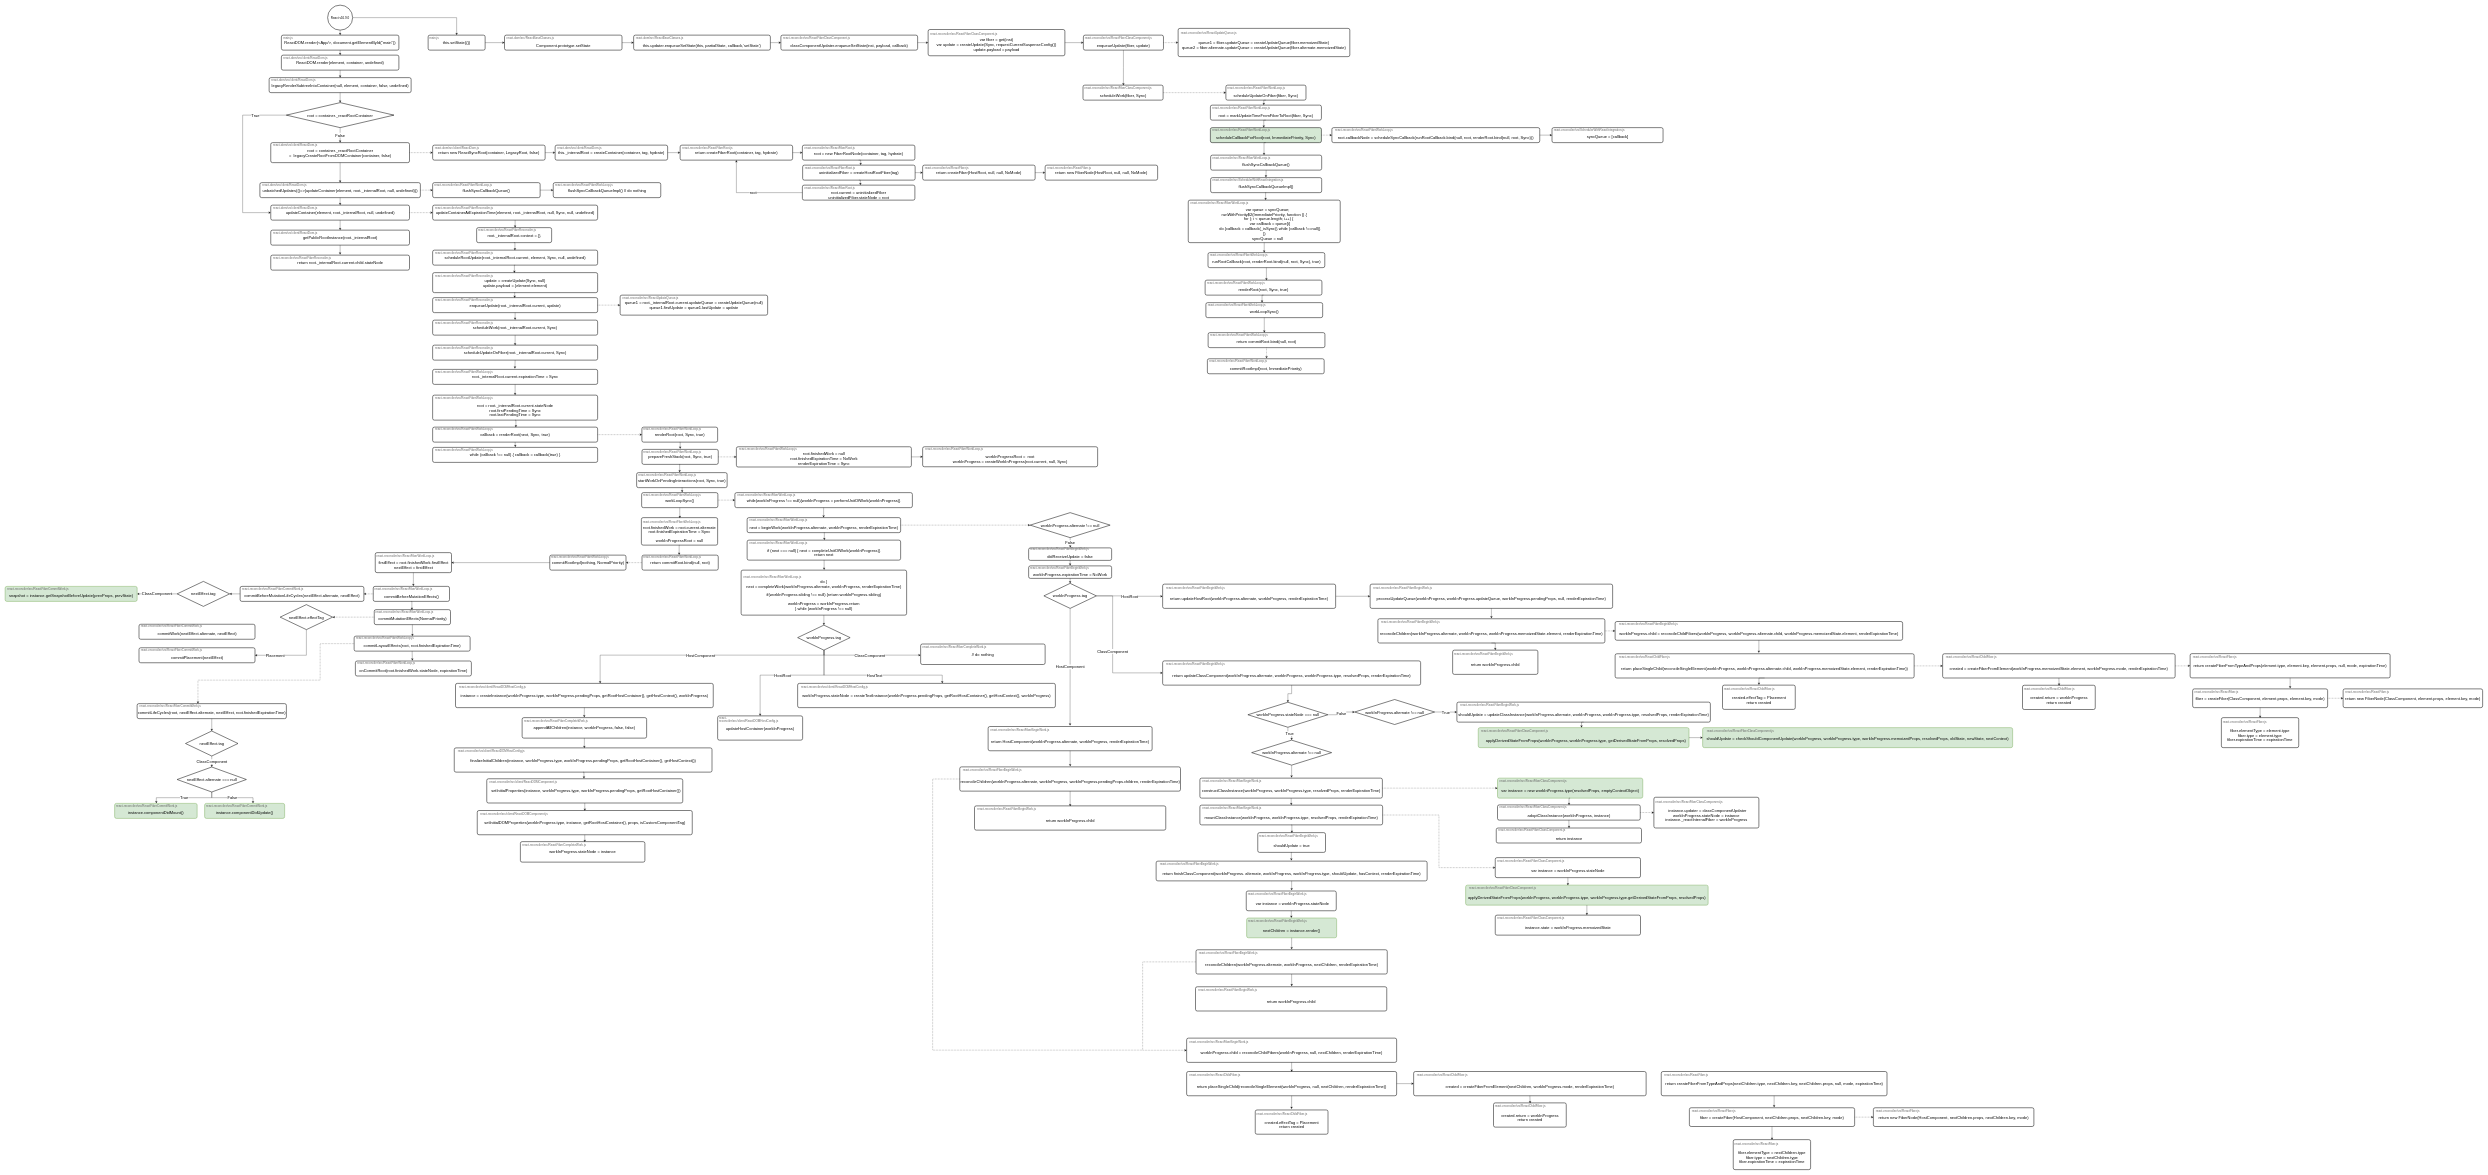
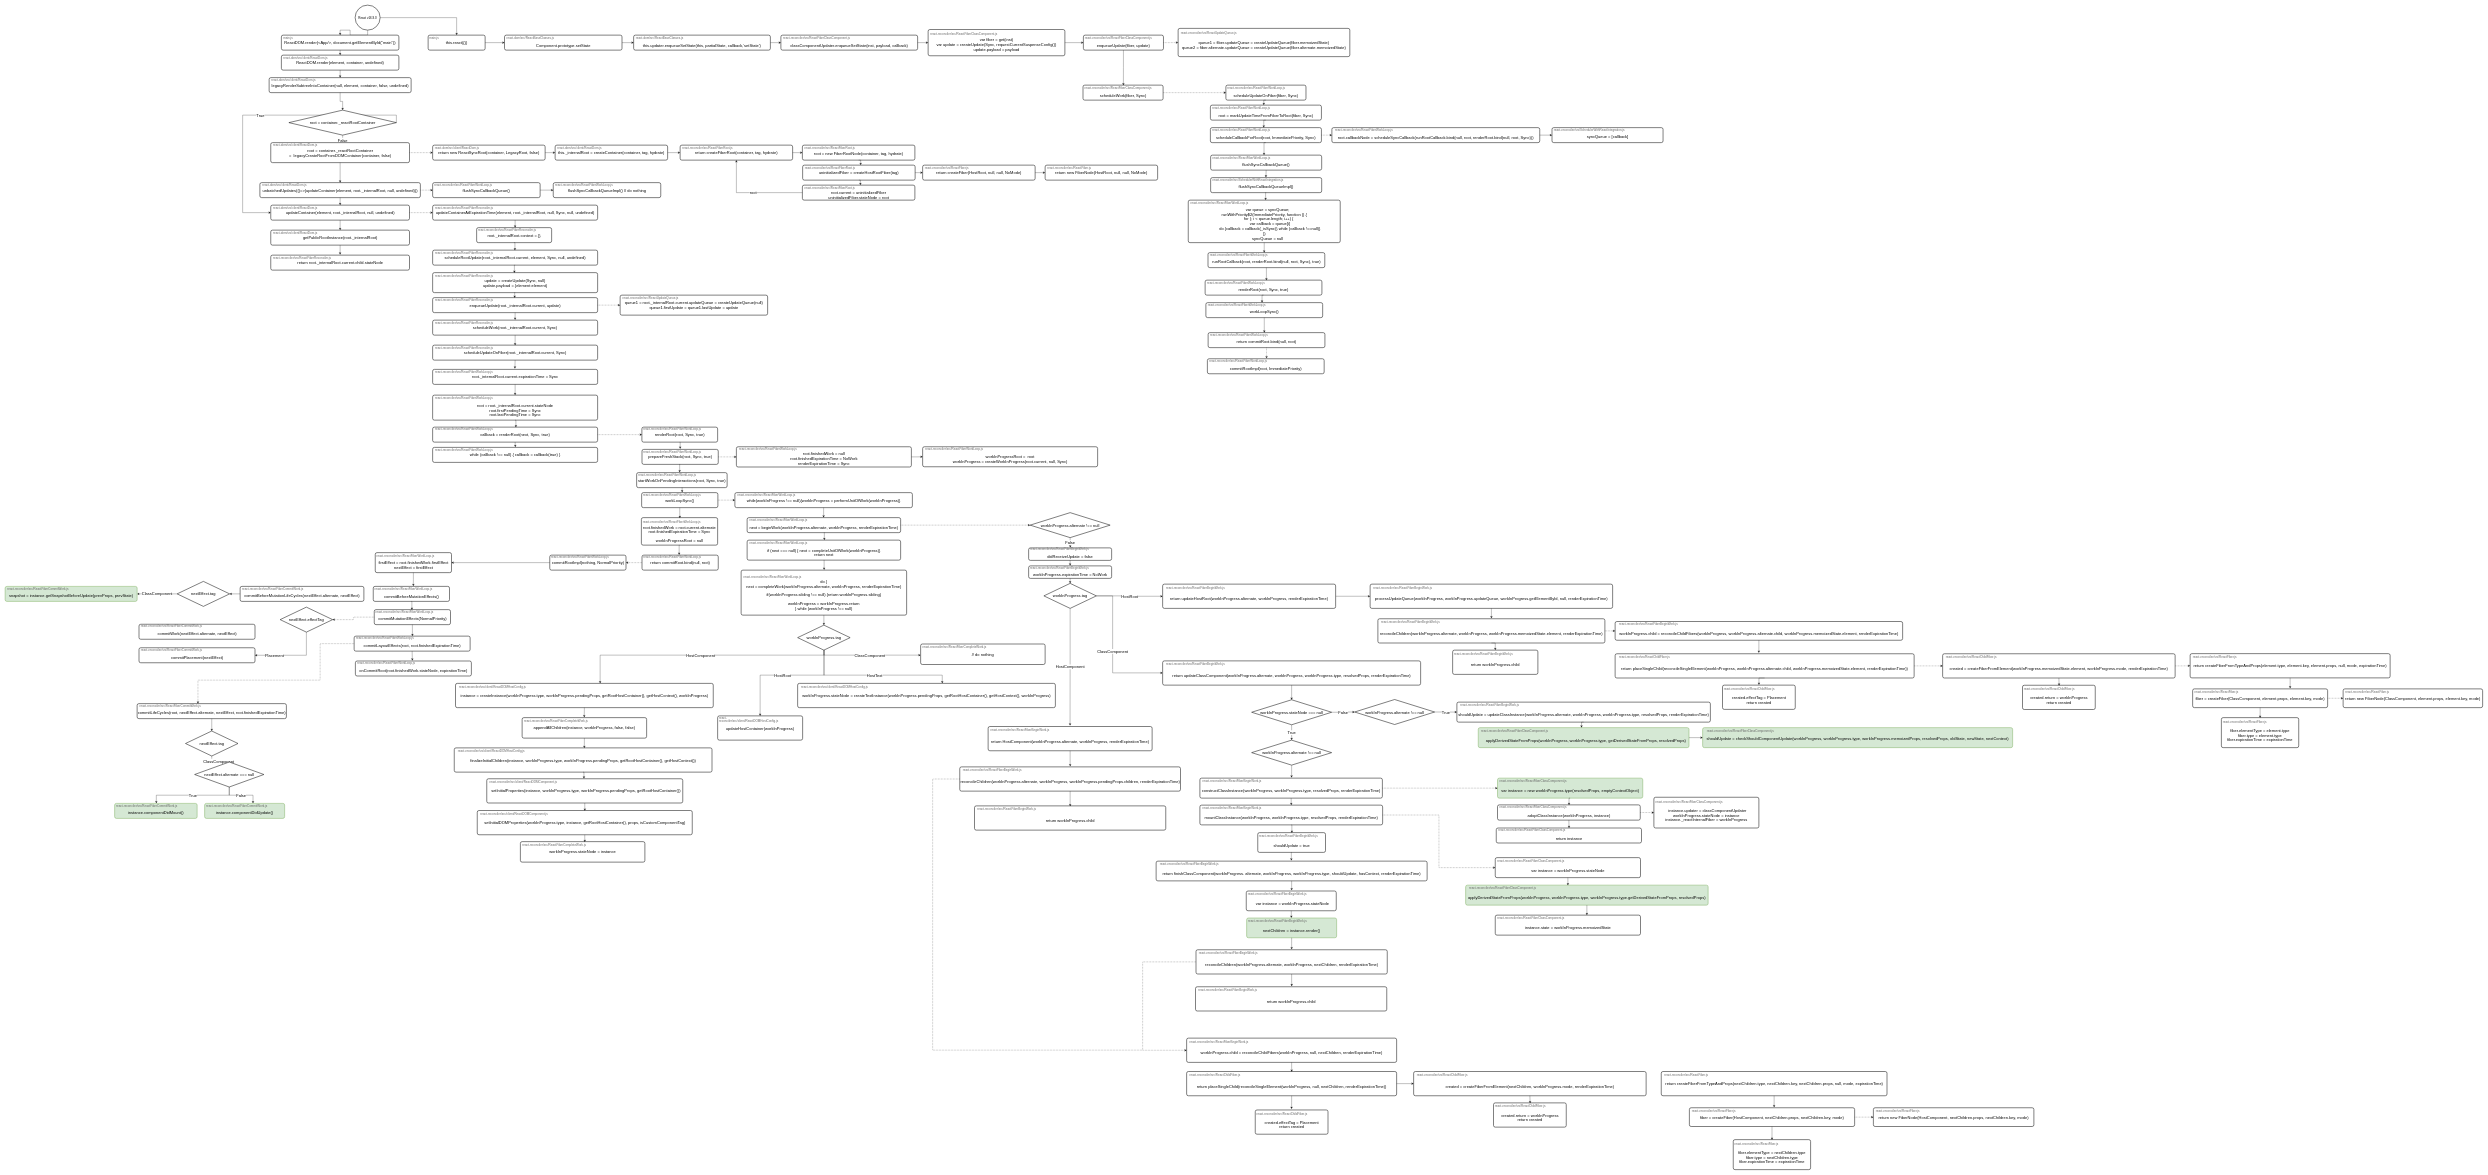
node "React v16.9.0": moved (340, 18) -> (368, 18)
node "this.setState({})": label "this.setState({})" -> "this.react({})"
node "root = container._reactRootContainer": moved (340, 115) -> (343, 123)
node "scheduleCallbackForRoot(root, ImmediatePriority, Sync)": fillcolor #d5e8d4 -> #ffffff
edge "commitBeforeMutationEffects()" -> "commitBeforeMutationLifeCycles(nextEffect.alternate, nextEffect)": removed
node "processUpdateQueue(workInProgress, workInProgress.updateQueue, workInProgress.pendingProps, null, renderExpirationTime)": label "processUpdateQueue(workInProgress, workInProgress.updateQueue, workInProgress.pendingProps, null, renderExpirationTime)" -> "processUpdateQueue(workInProgress, workInProgress.updateQueue, workInProgress.getElementById, null, renderExpirationTime)"
node "nextEffect.effectTag": moved (306, 617) -> (306, 620)
node "workInProgress.stateNode === null": moved (1288, 715) -> (1292, 712)
node "nextEffect.alternate === null": moved (212, 780) -> (229, 775)
